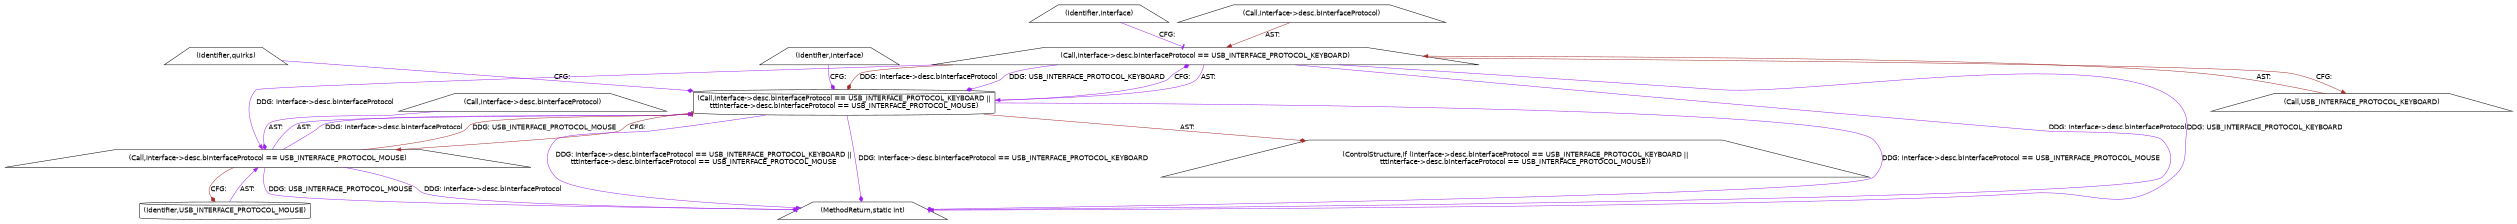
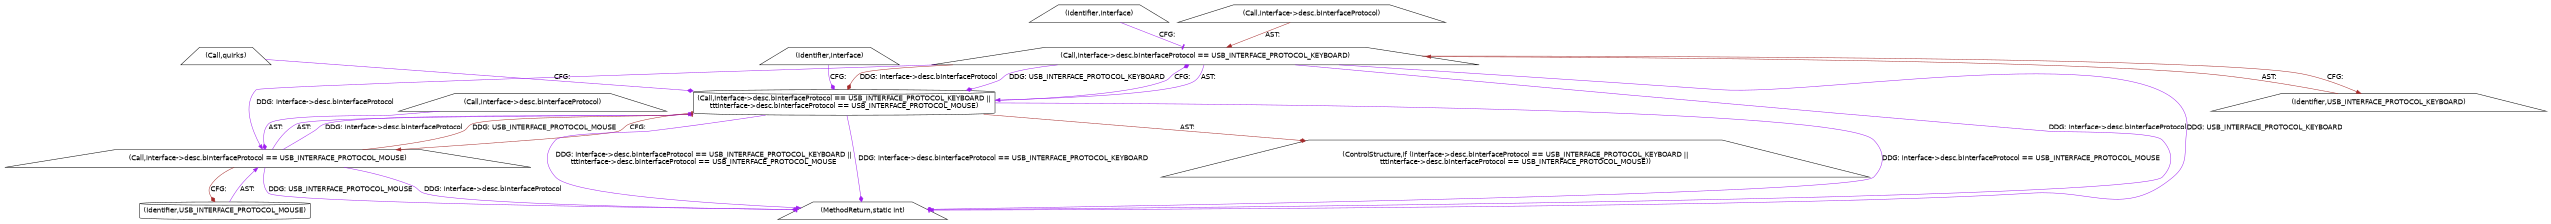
node "(Identifier,quirks)": label "(Identifier,quirks)" -> "(Call,quirks)"
node "(Call,USB_INTERFACE_PROTOCOL_KEYBOARD)": label "(Call,USB_INTERFACE_PROTOCOL_KEYBOARD)" -> "(Identifier,USB_INTERFACE_PROTOCOL_KEYBOARD)"
